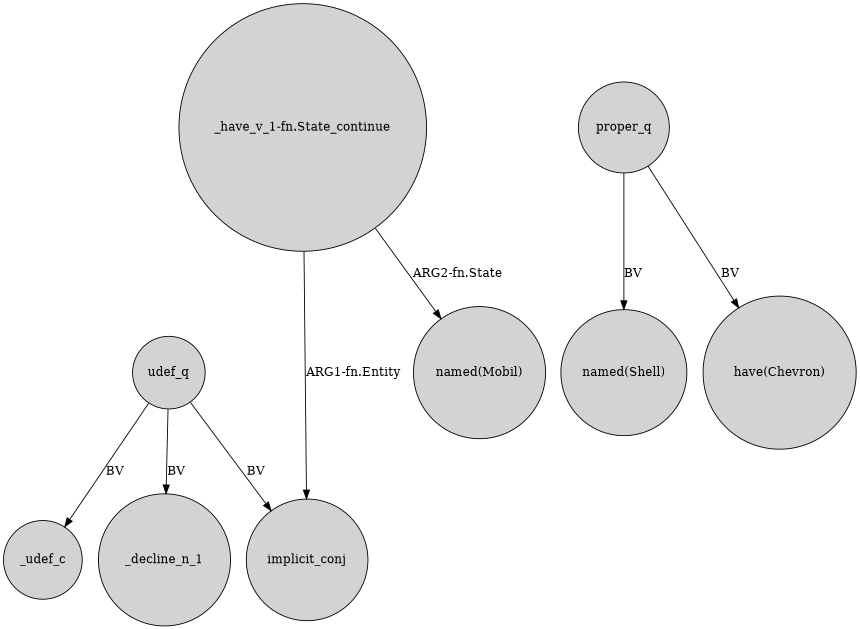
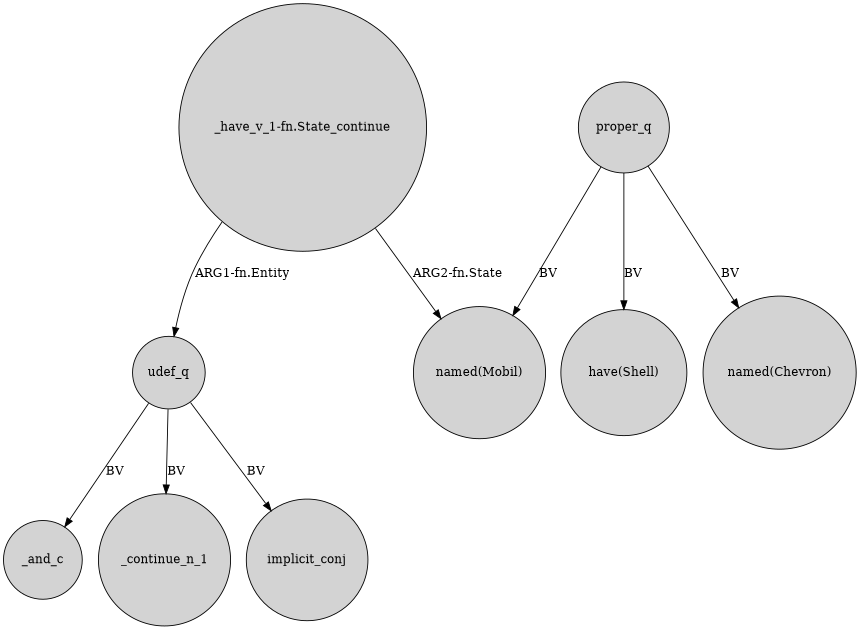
edge "proper_q" -> "named(Mobil)": added, label "BV"
edge "_have_v_1-fn.State_continue" -> "implicit_conj": now "_have_v_1-fn.State_continue" -> "udef_q"
node "named(Shell)": label "named(Shell)" -> "have(Shell)"
node "have(Chevron)": label "have(Chevron)" -> "named(Chevron)"
node "_udef_c": label "_udef_c" -> "_and_c"
node "_decline_n_1": label "_decline_n_1" -> "_continue_n_1"
